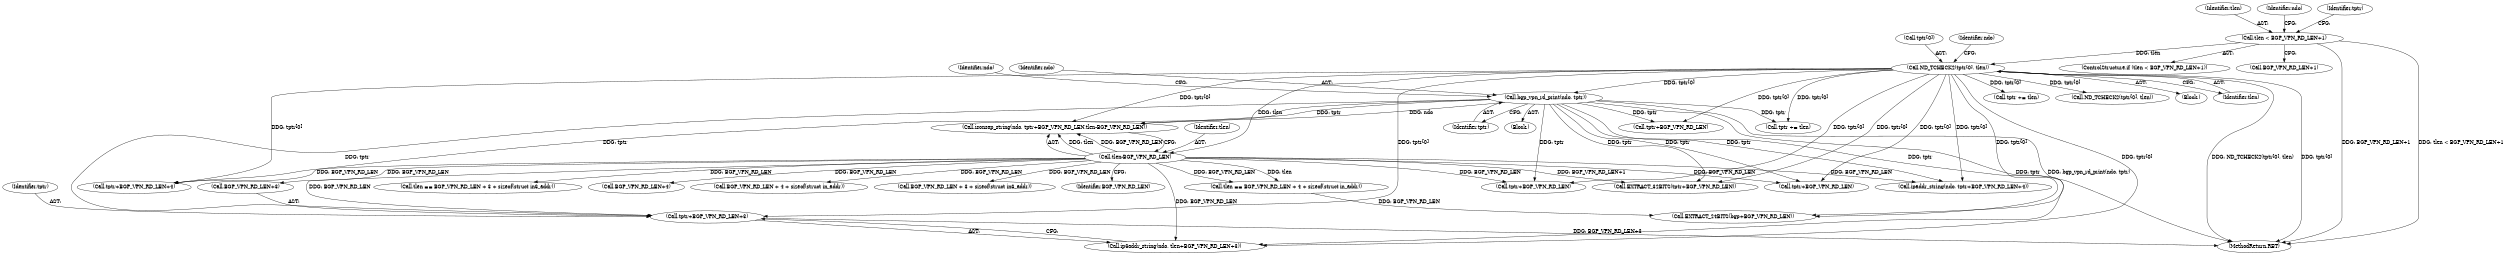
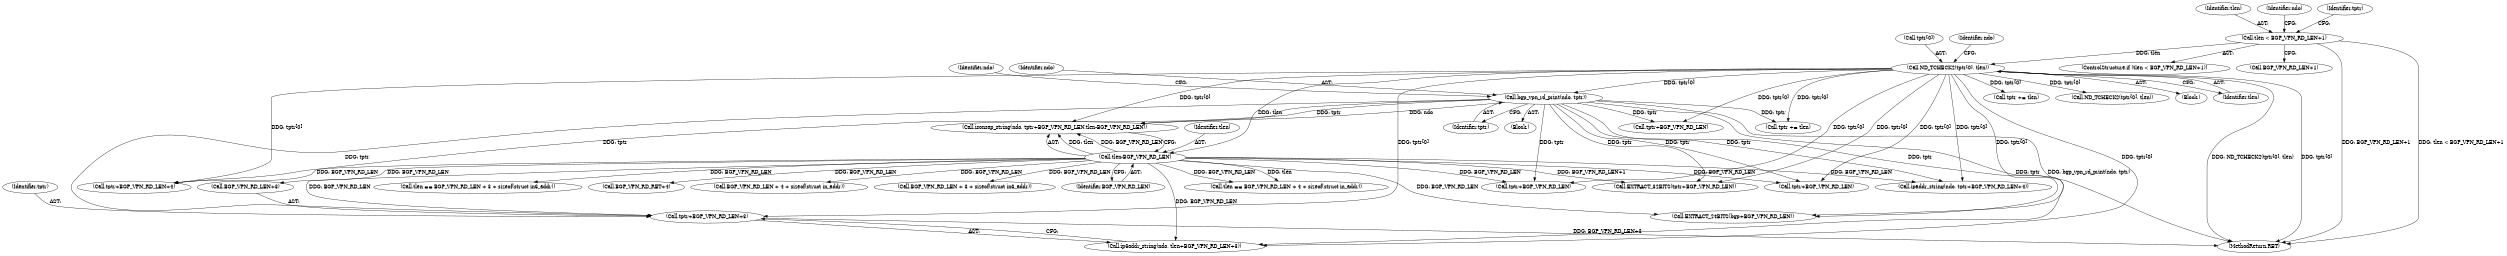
edge "(Identifier,BGP_VPN_RD_LEN)" -> "(Call,tlen-BGP_VPN_RD_LEN)": added, label "AST:"
node "(Call,BGP_VPN_RD_LEN+4)": label "(Call,BGP_VPN_RD_LEN+4)" -> "(Call,BGP_VPN_RD_RET+4)"
edge "(Call,tlen == BGP_VPN_RD_LEN + 4 + sizeof(struct in_addr))" -> "(Call,EXTRACT_24BITS(bgp+BGP_VPN_RD_LEN))": now "(Call,tlen-BGP_VPN_RD_LEN)" -> "(Call,EXTRACT_24BITS(bgp+BGP_VPN_RD_LEN))"
